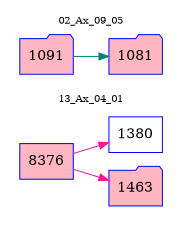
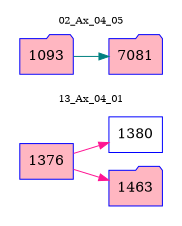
cluster "02_Ax_09_05": label "02_Ax_09_05" -> "02_Ax_04_05"
node "1091": label "1091" -> "1093"
node "1081": label "1081" -> "7081"
node "8376": label "8376" -> "1376"
